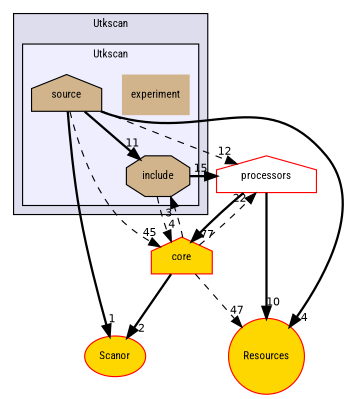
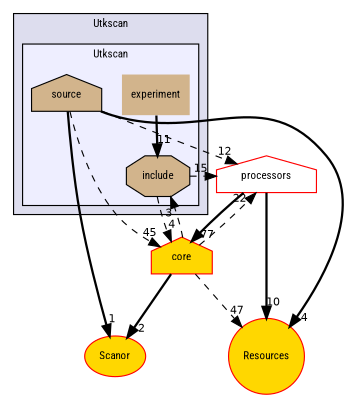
edge "source" -> "include": now "experiment" -> "include"
edge "include" -> "processors": style bold -> dashed
